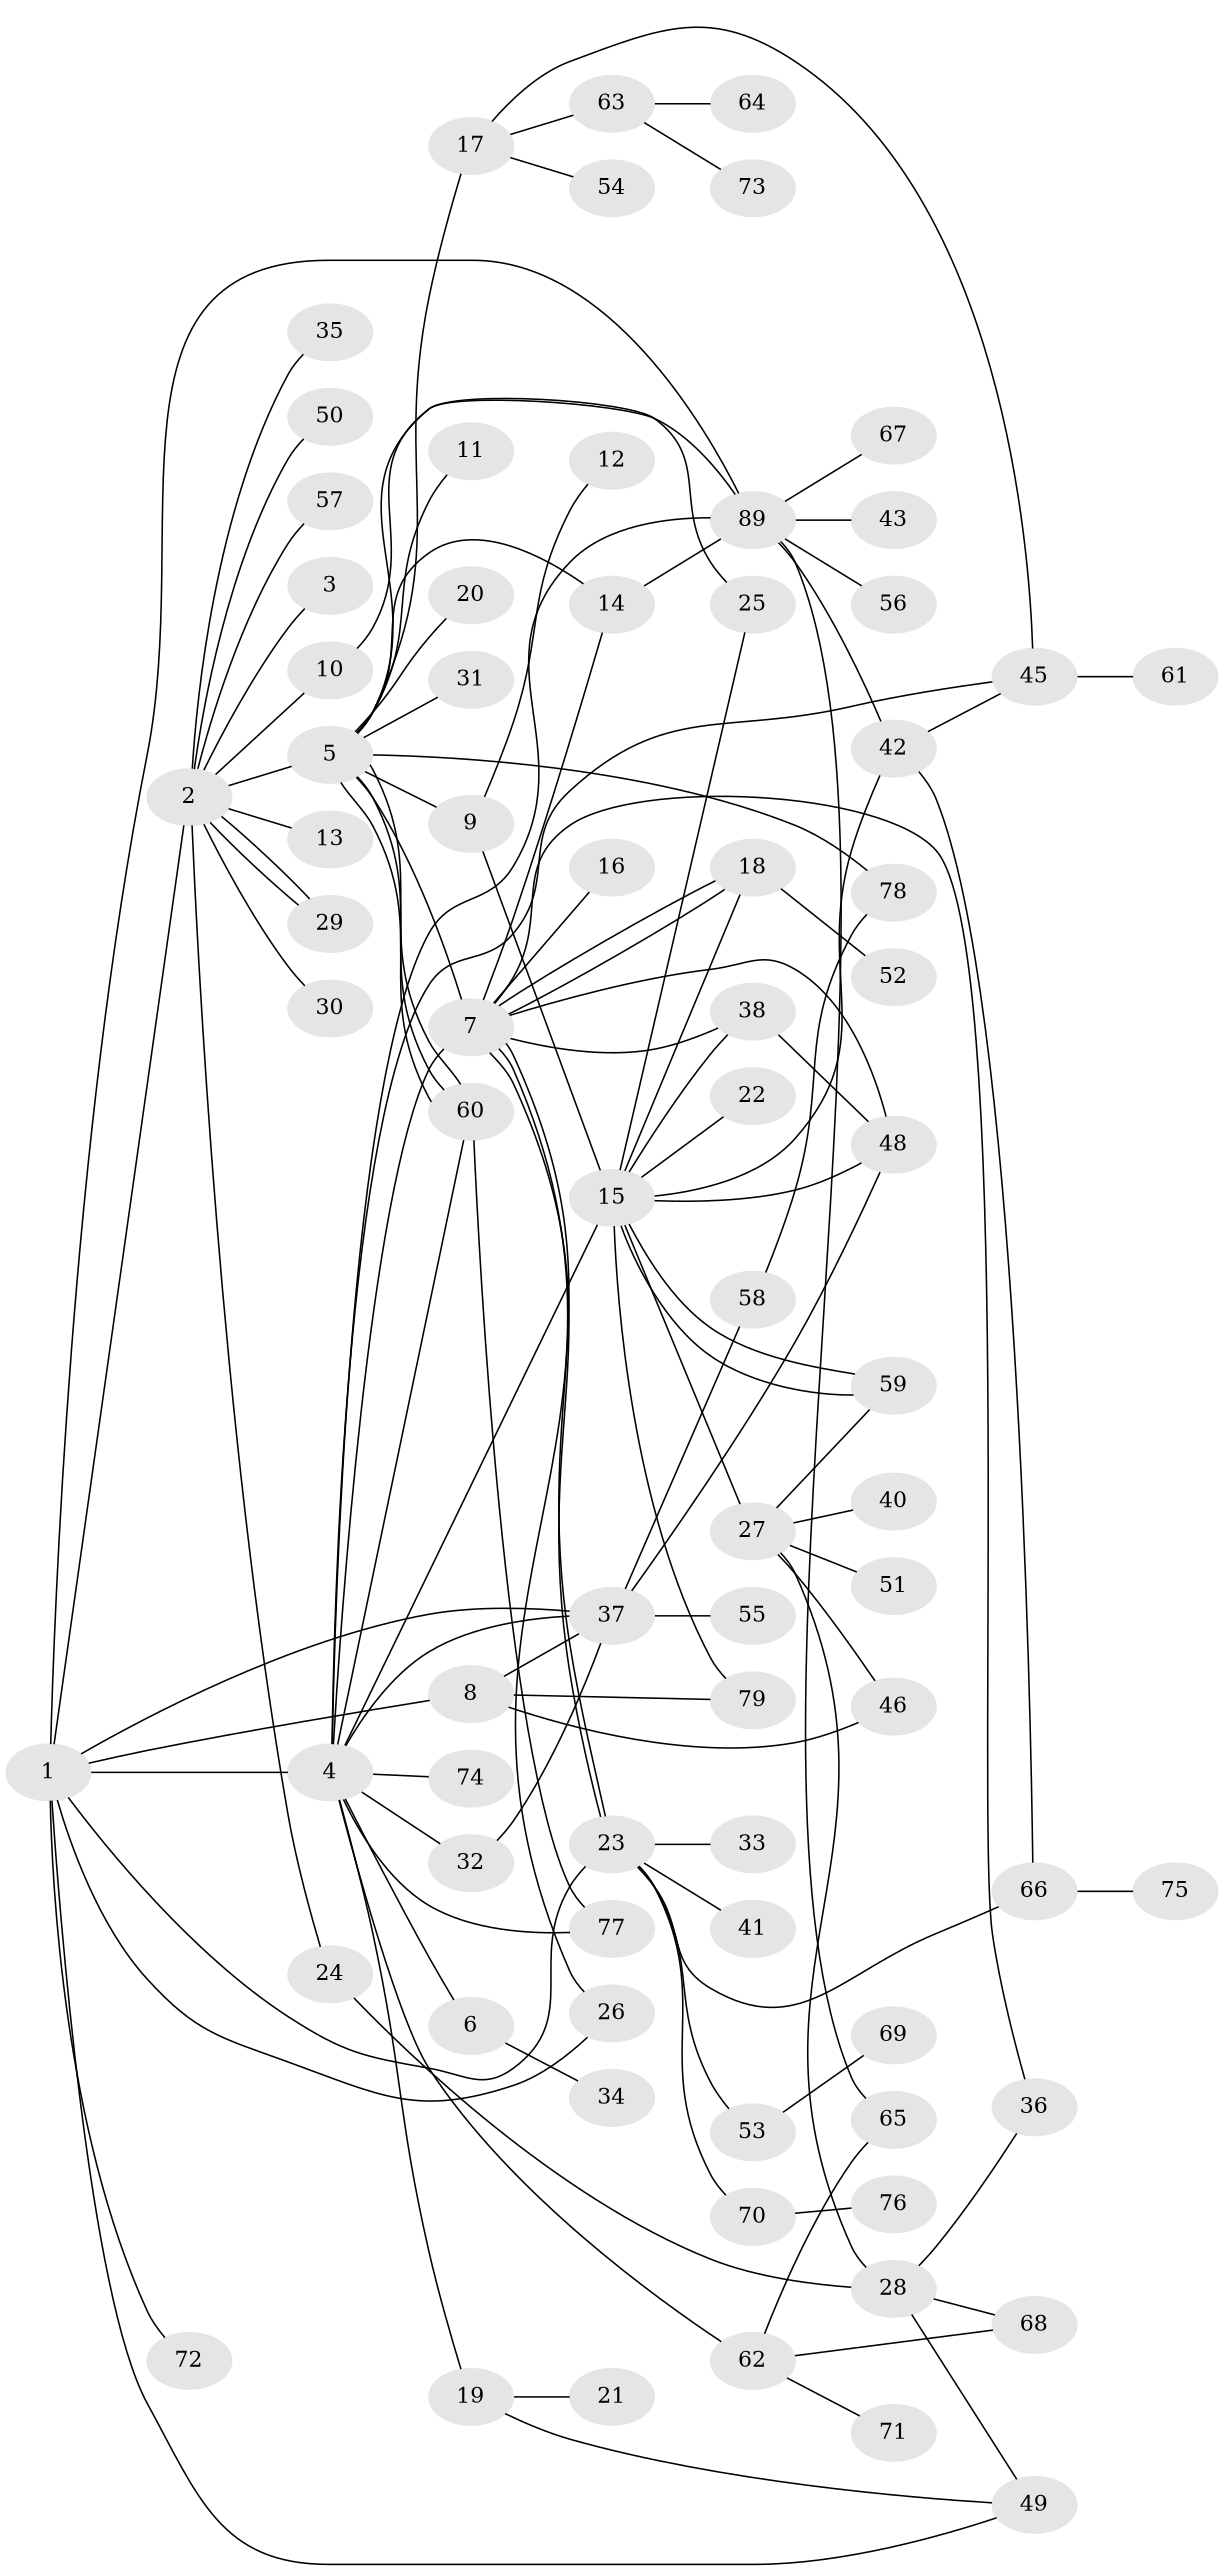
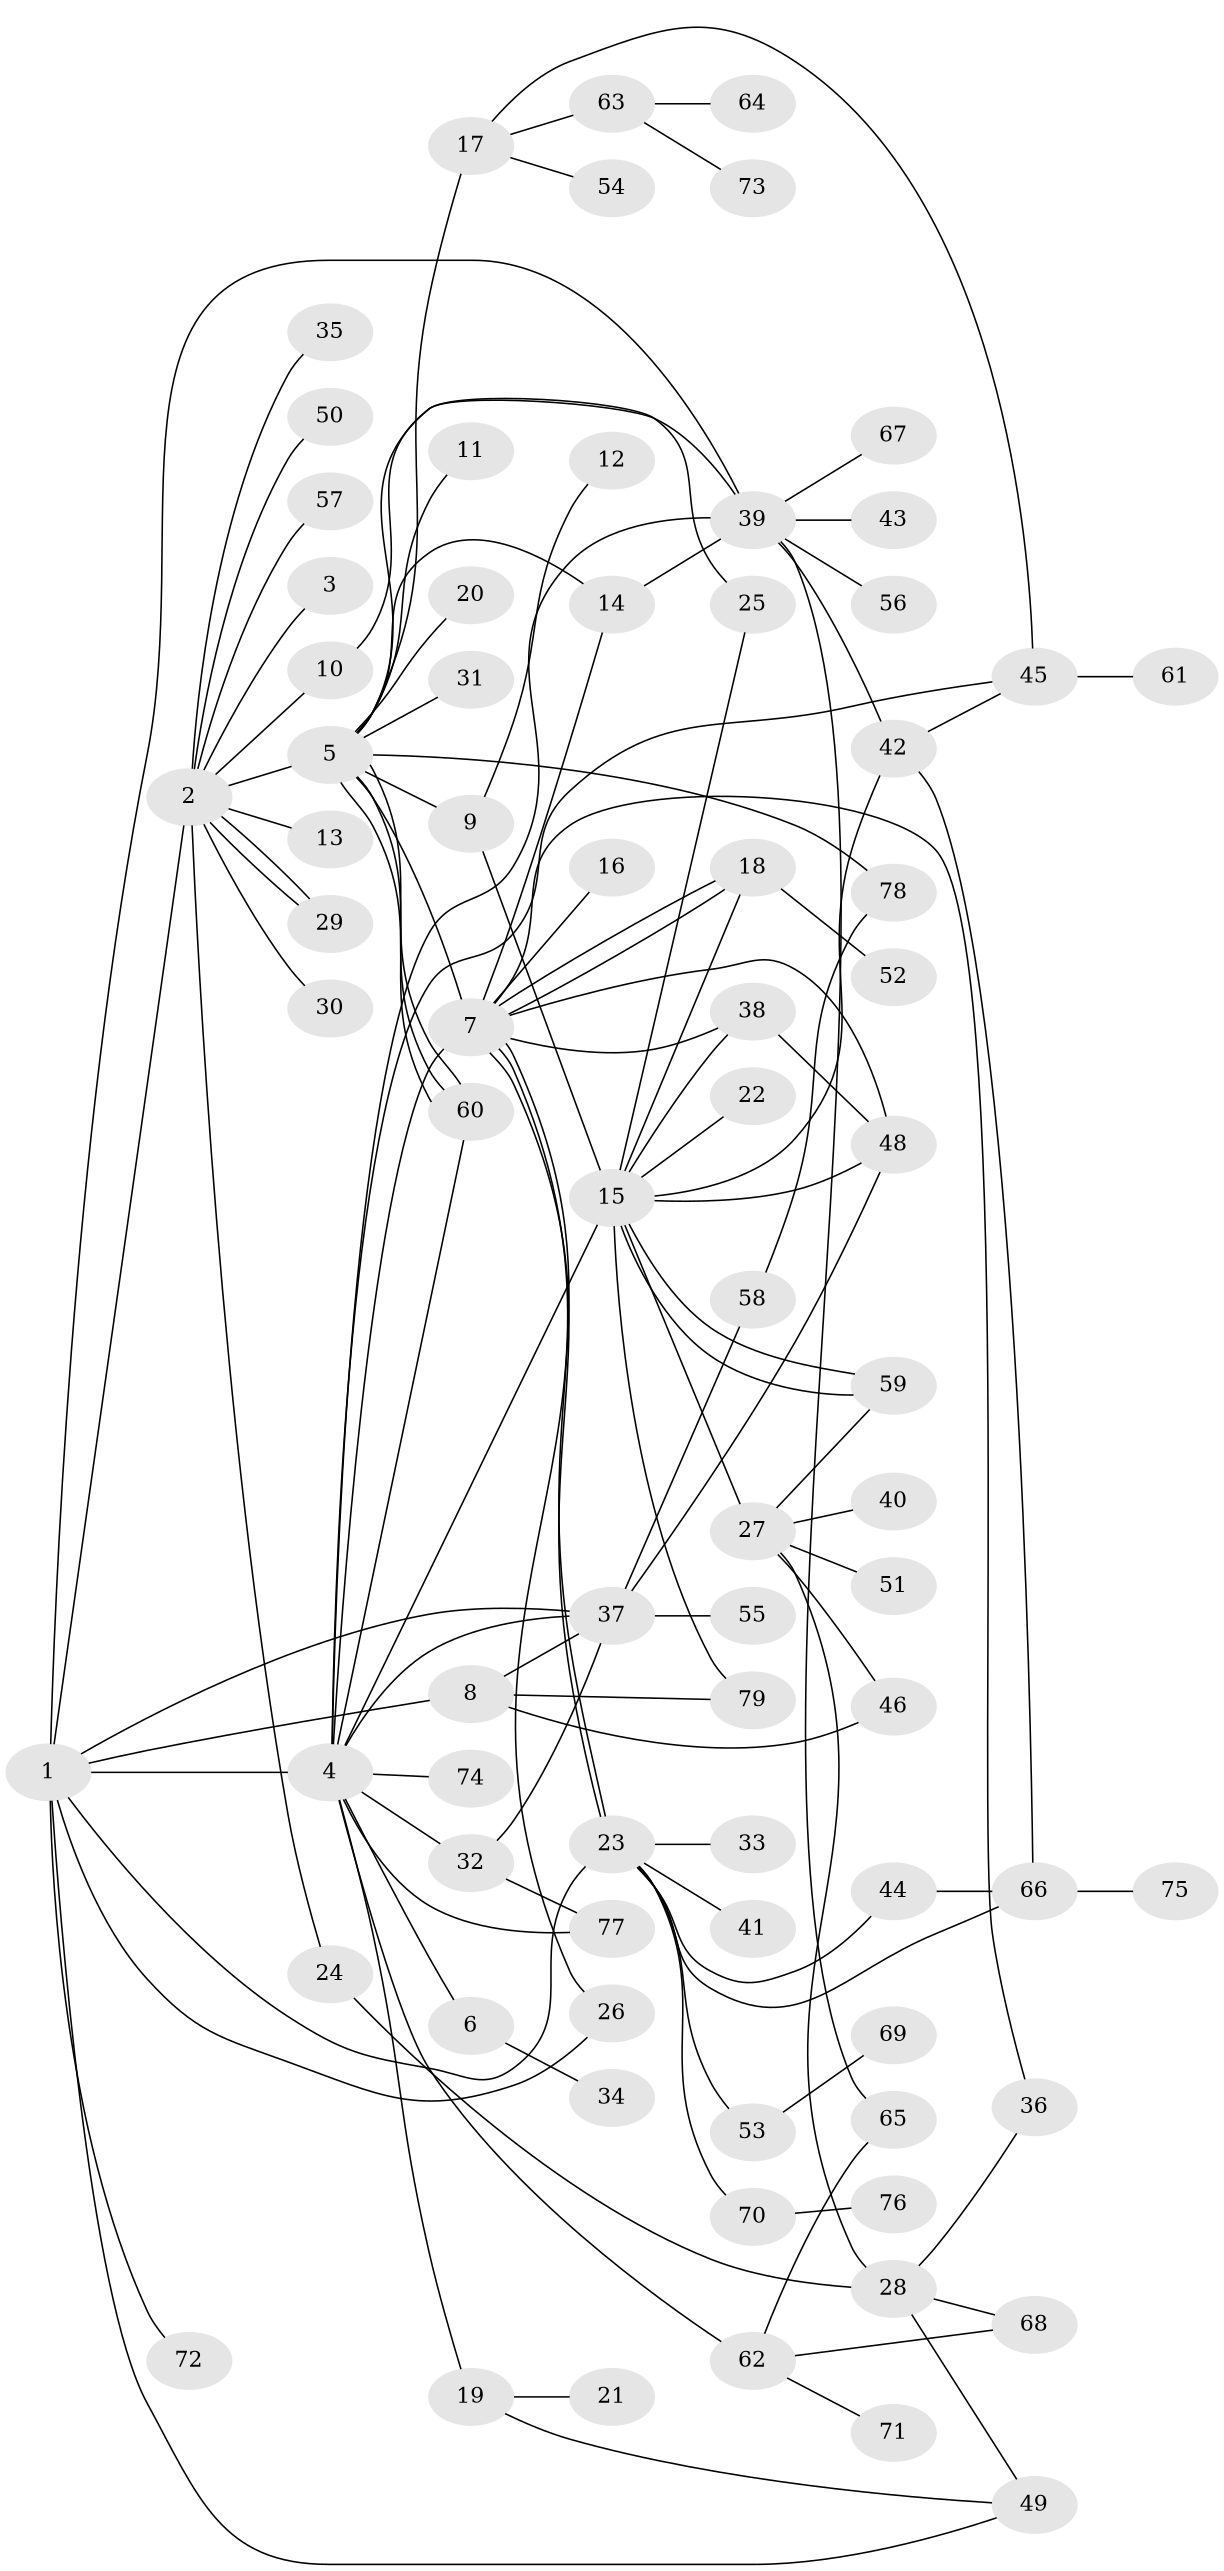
node "89": label "89" -> "39"
edge "60" -- "77": now "32" -- "77"
node "44": added
